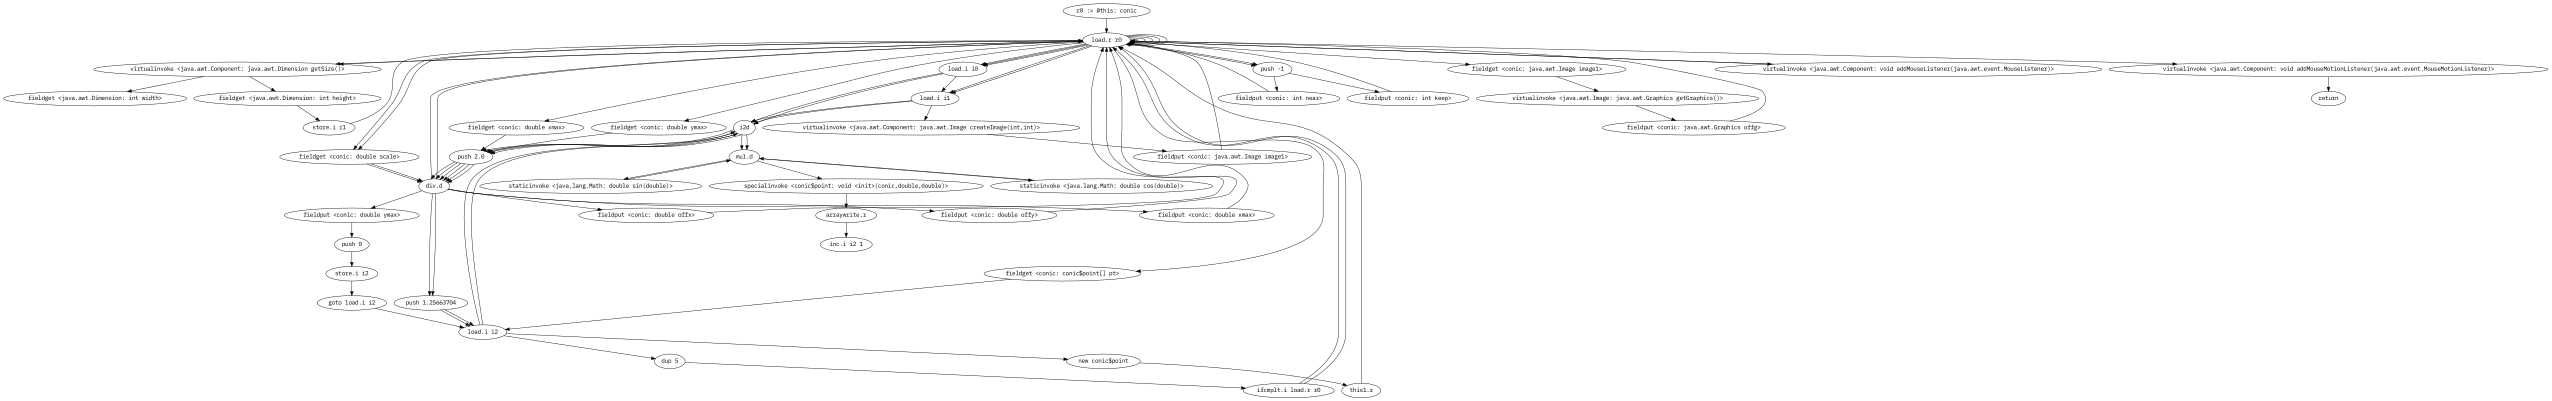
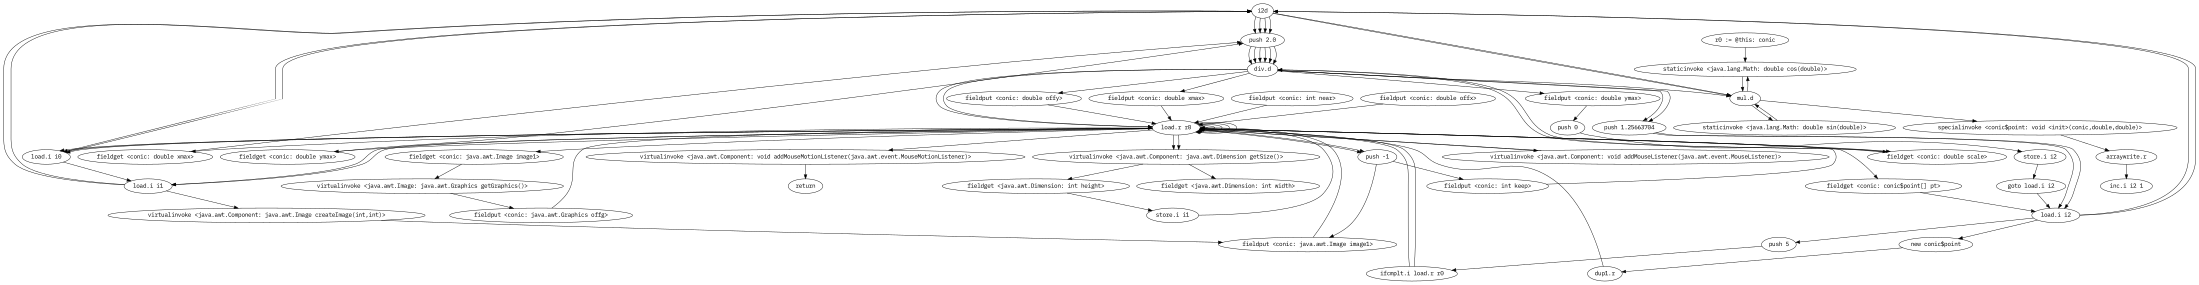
edge "r0 := @this: conic" -> "load.r r0": now "r0 := @this: conic" -> "staticinvoke <java.lang.Math: double cos(double)>"
edge "push -1" -> "fieldput <conic: int near>": now "push -1" -> "fieldput <conic: java.awt.Image image1>"
edge "div.d" -> "fieldput <conic: double offx>": now "div.d" -> "mul.d"
node "dup 5": label "dup 5" -> "push 5"
node "this1.r": label "this1.r" -> "dup1.r"
